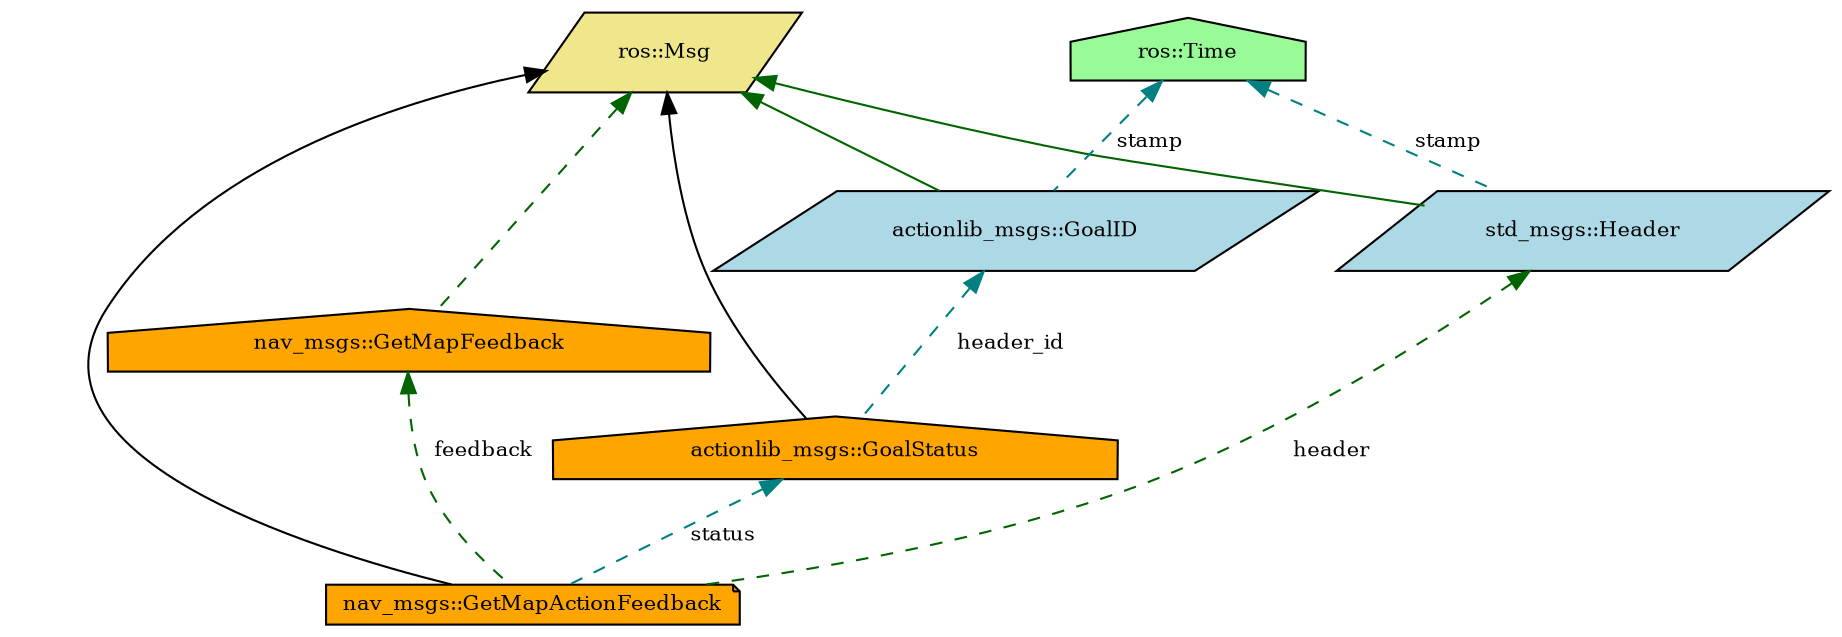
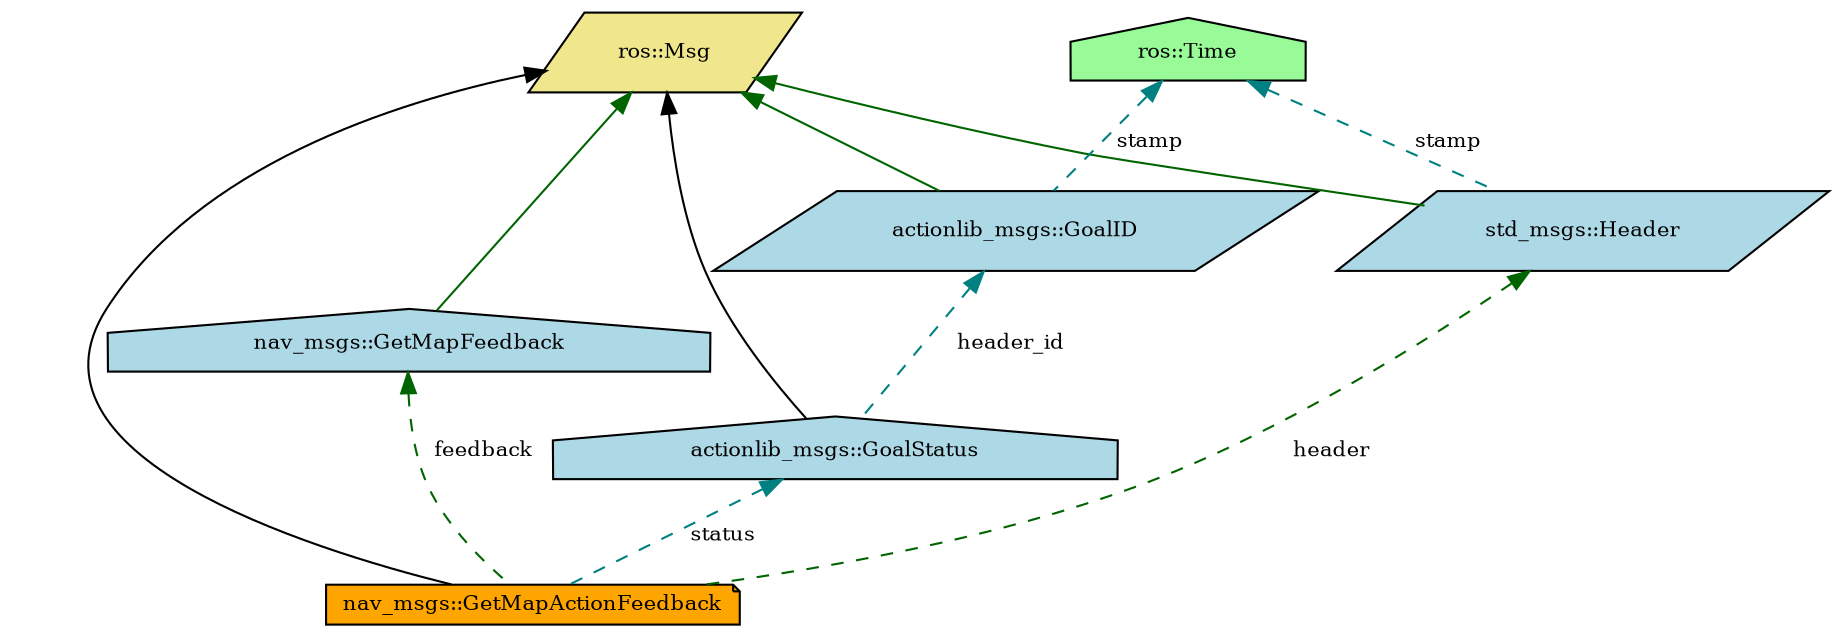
edge "nav_msgs::GetMapFeedback" -> "ros::Msg": style dashed -> solid
node "nav_msgs::GetMapFeedback": fillcolor orange -> lightblue
node "actionlib_msgs::GoalStatus": fillcolor orange -> lightblue
